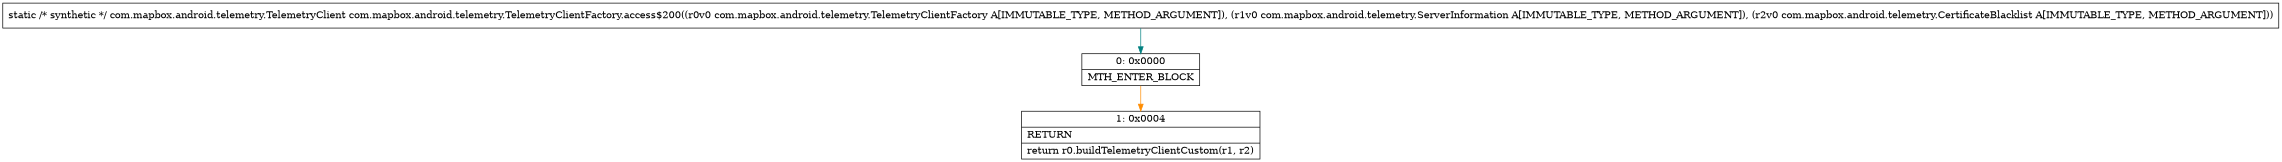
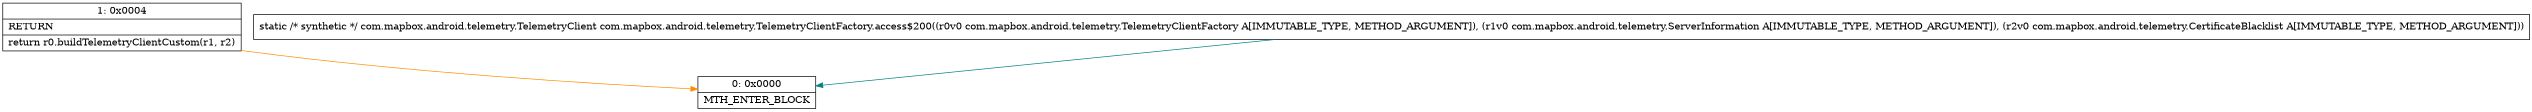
edge "0: 0x0000" -> "1: 0x0004": reversed
